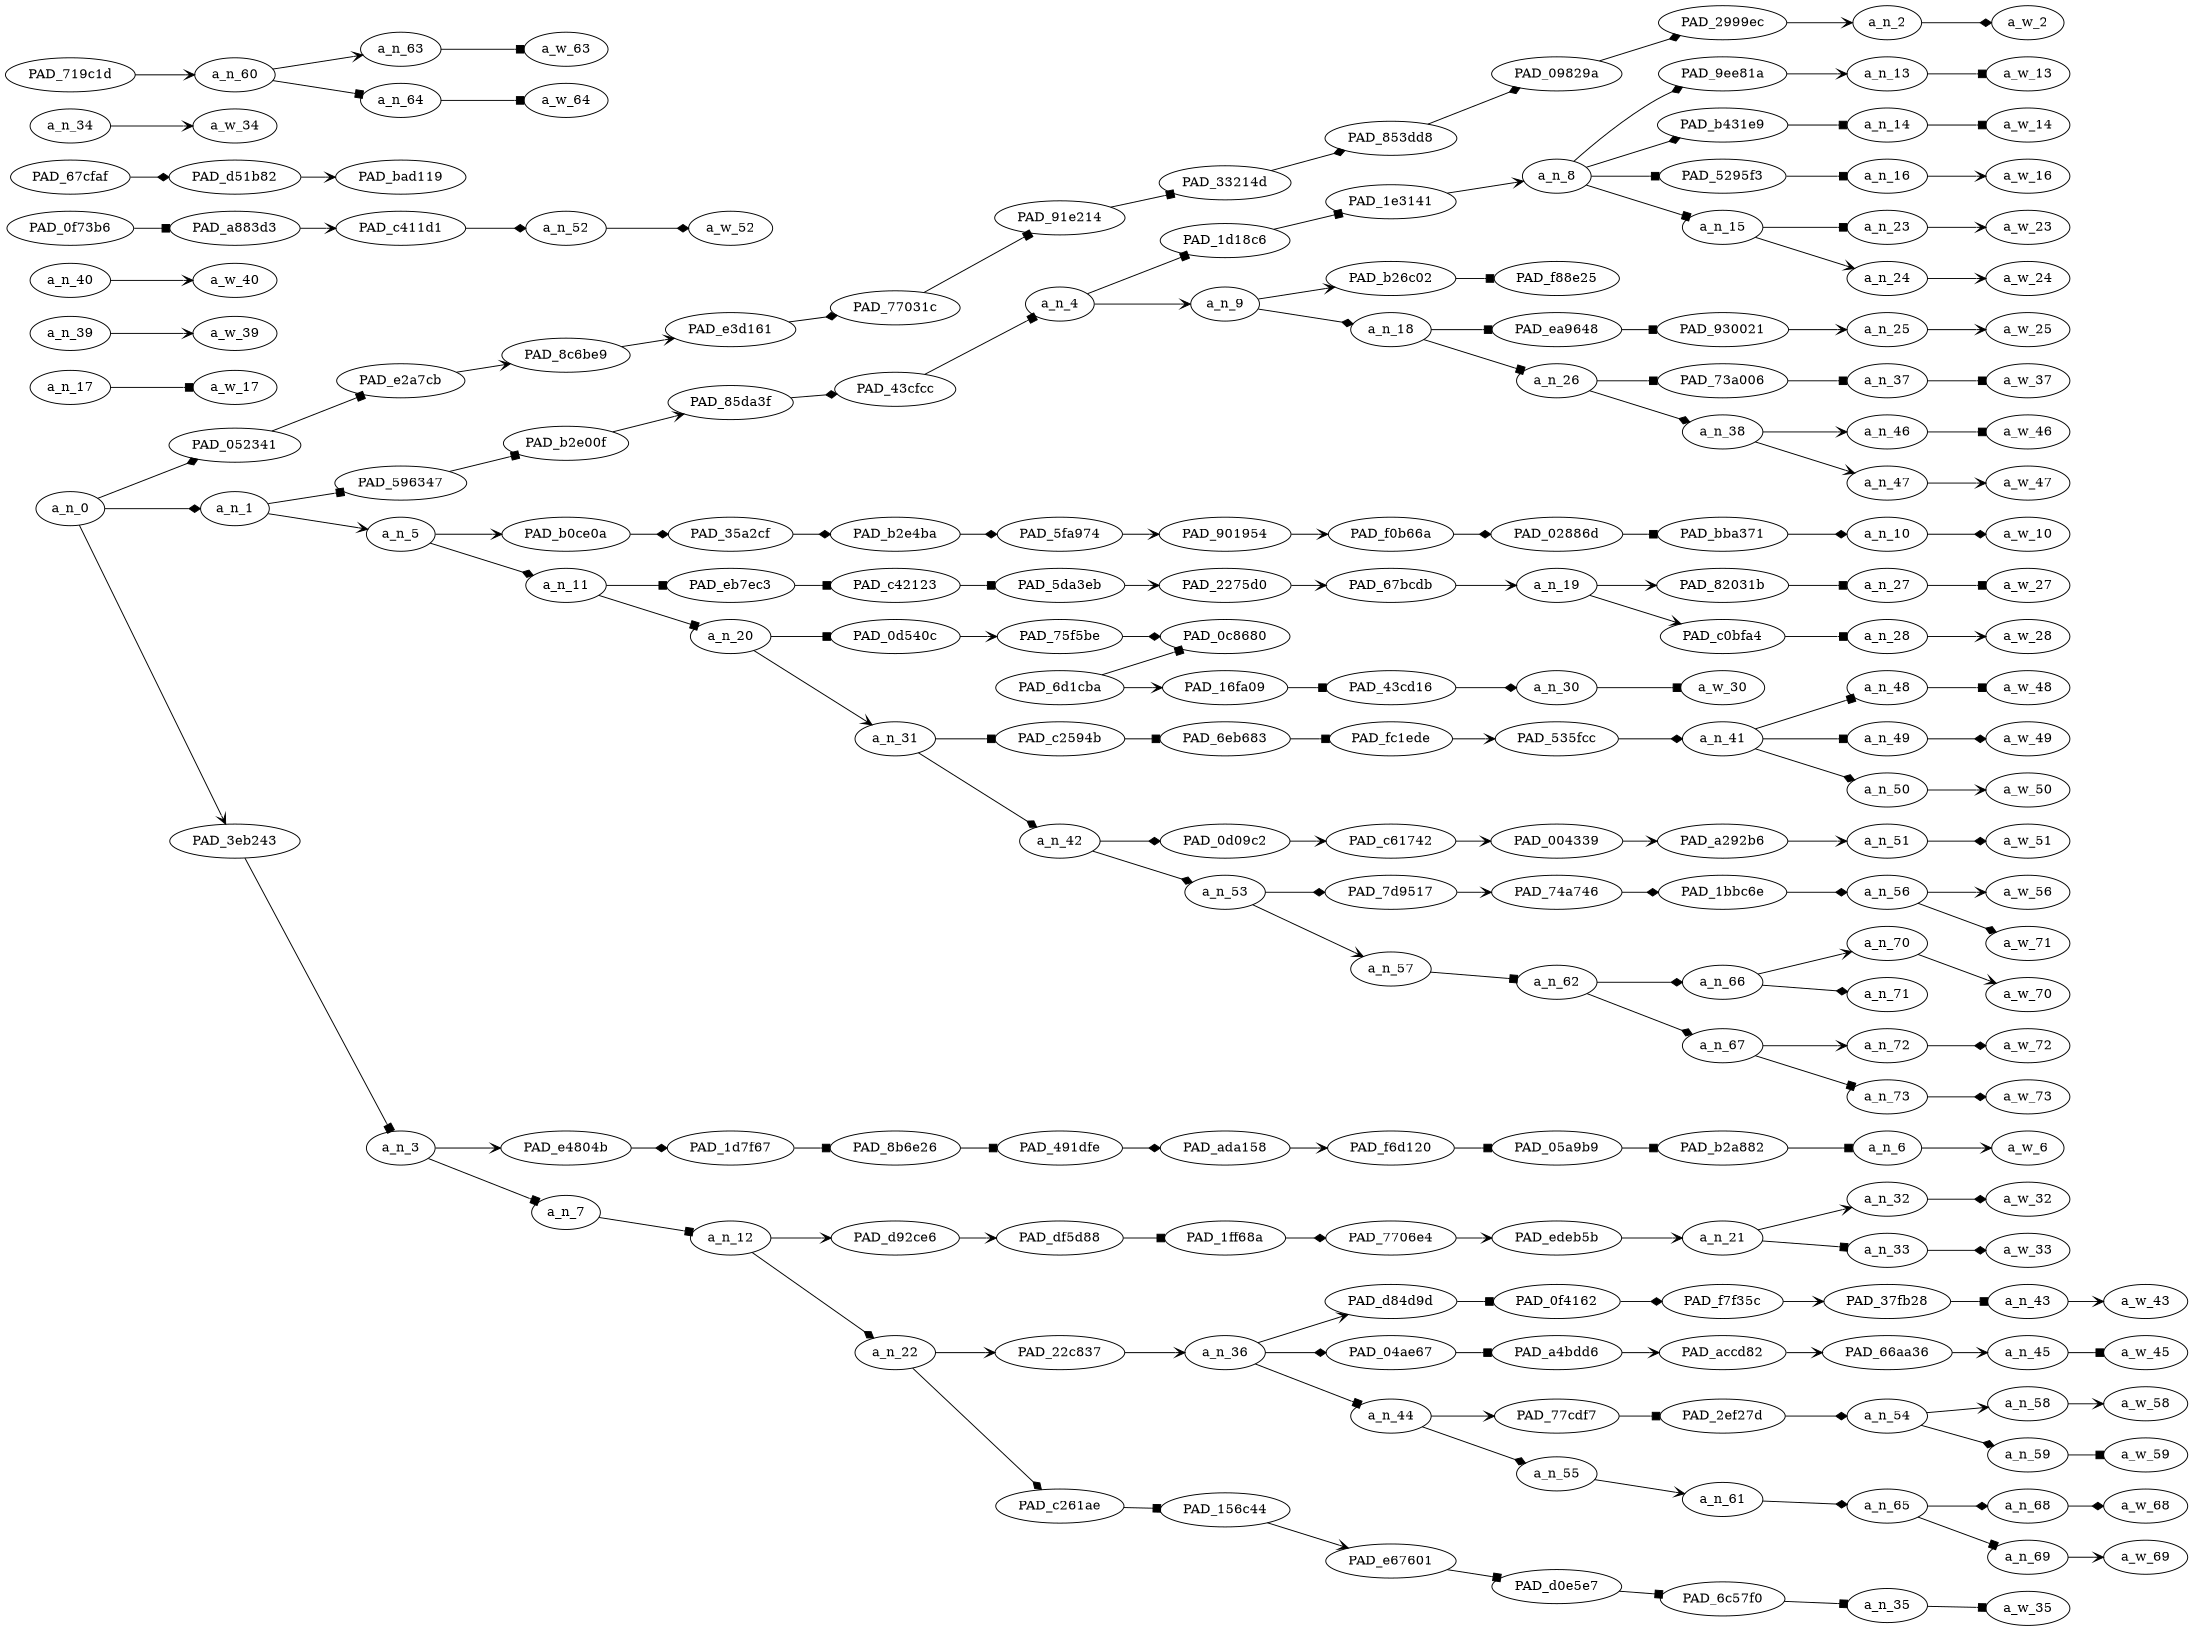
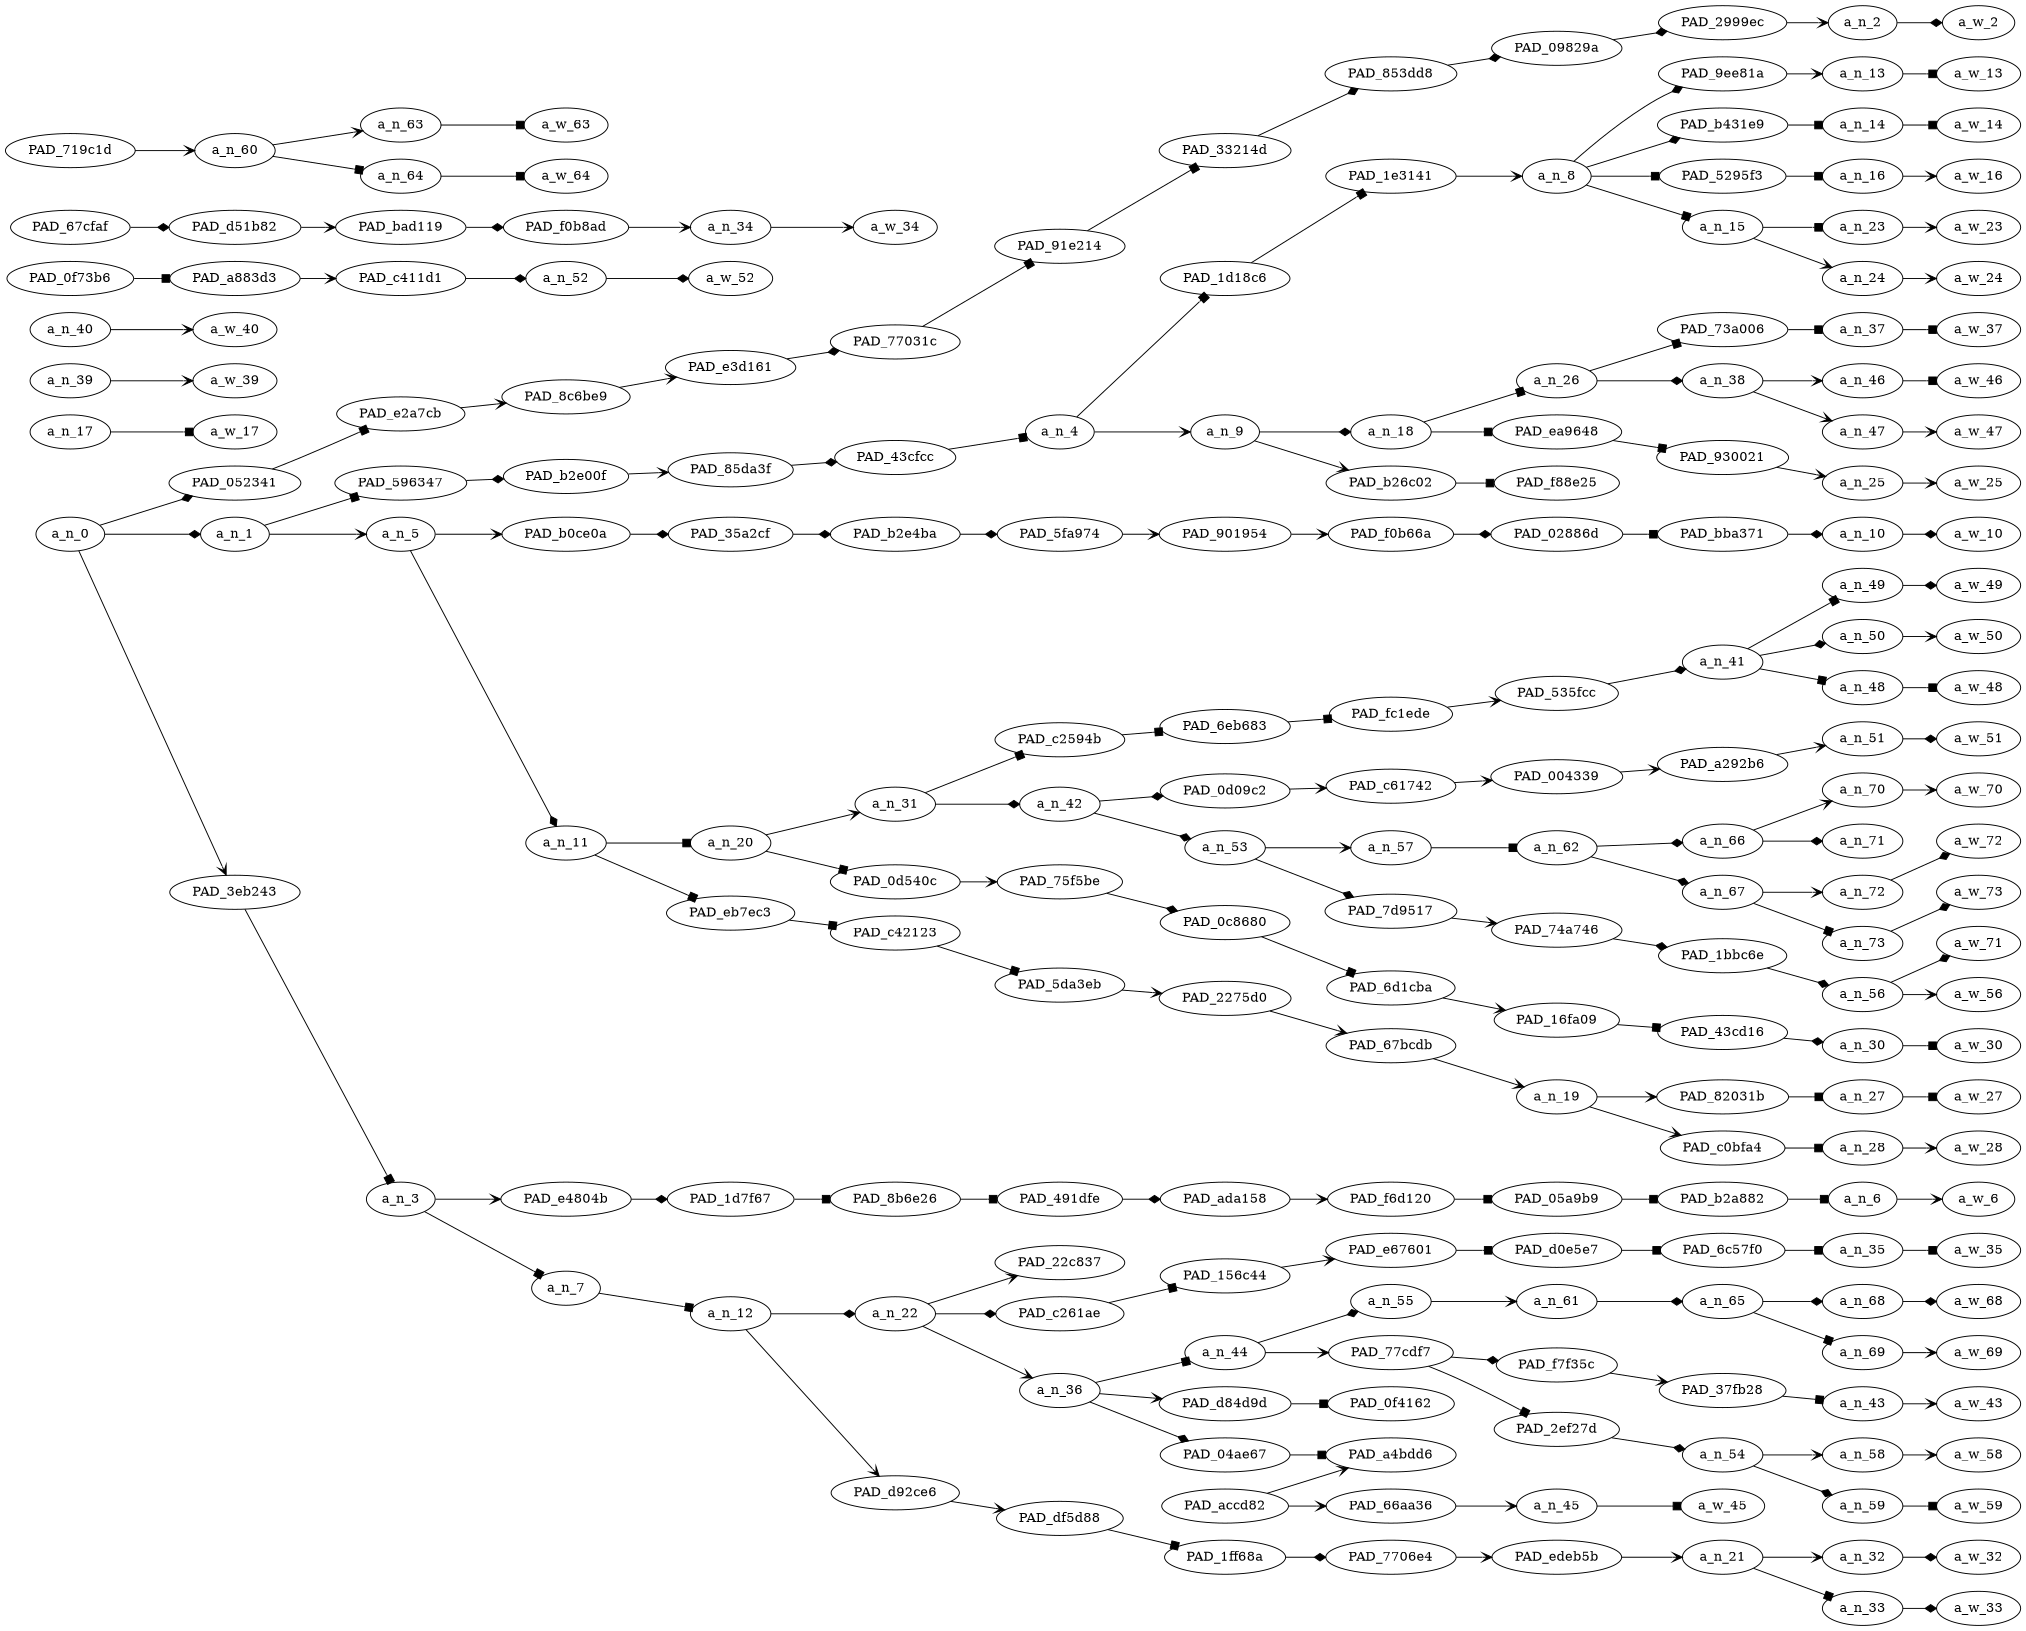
node "PAD_f0b8ad": added
edge "PAD_596347" -> "PAD_b2e00f": arrowhead box -> diamond
edge "PAD_6d1cba" -> "PAD_0c8680": reversed
edge "PAD_0f4162" -> "PAD_f7f35c": now "PAD_77cdf7" -> "PAD_f7f35c"
edge "PAD_22c837" -> "a_n_36": now "a_n_22" -> "a_n_36"
edge "PAD_a4bdd6" -> "PAD_accd82": reversed
